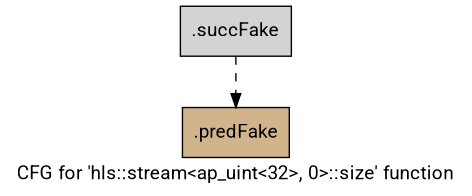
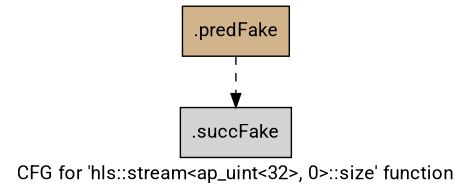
edge ".succFake" -> ".predFake": reversed
